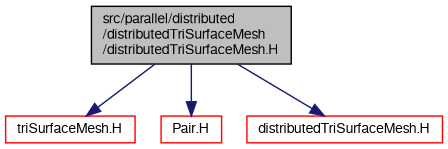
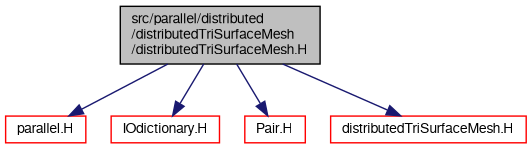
node "triSurfaceMesh.H": label "triSurfaceMesh.H" -> "parallel.H"
node "IOdictionary.H": added
